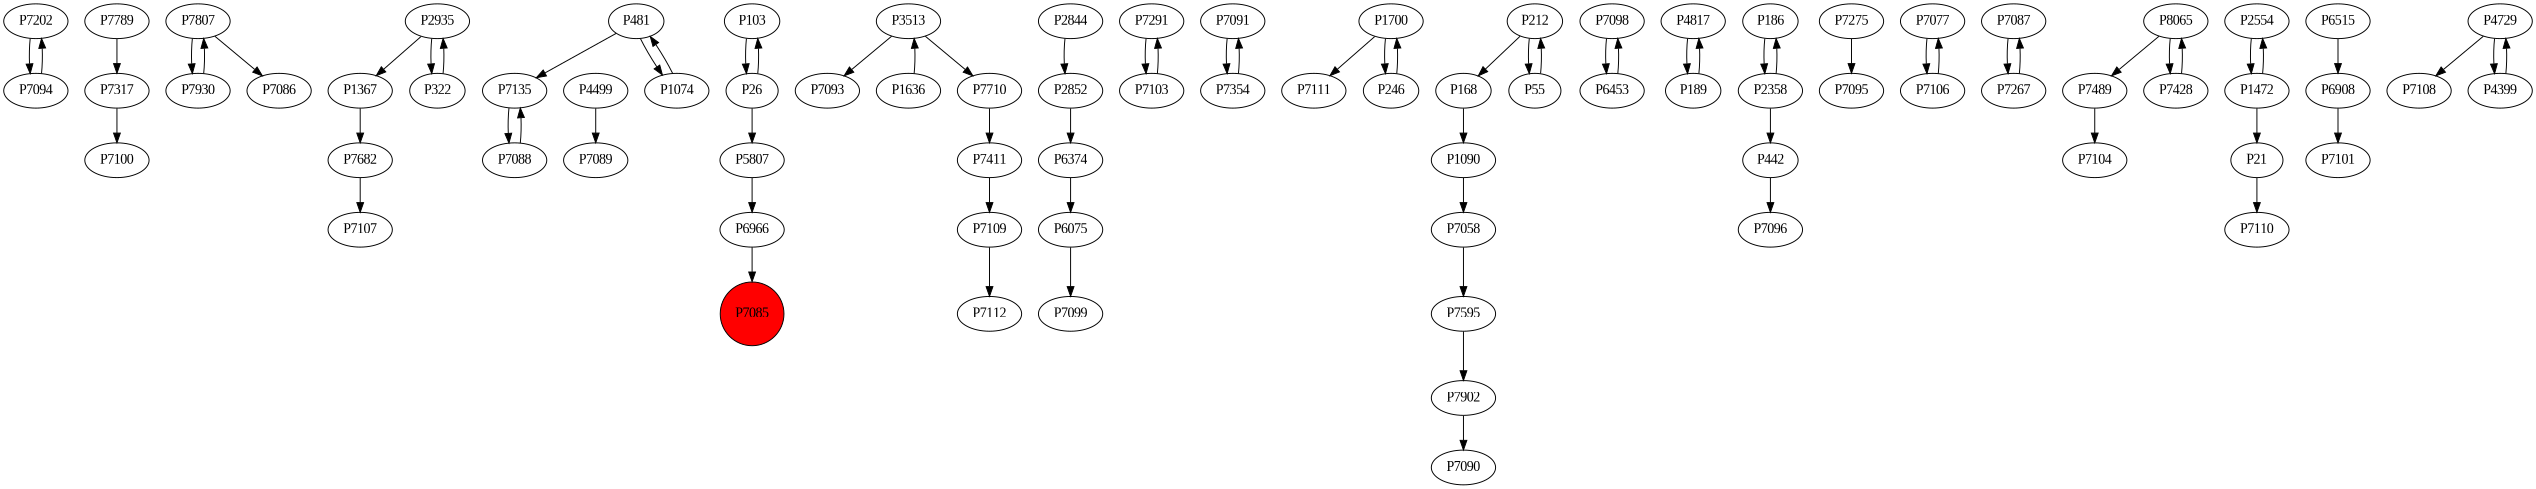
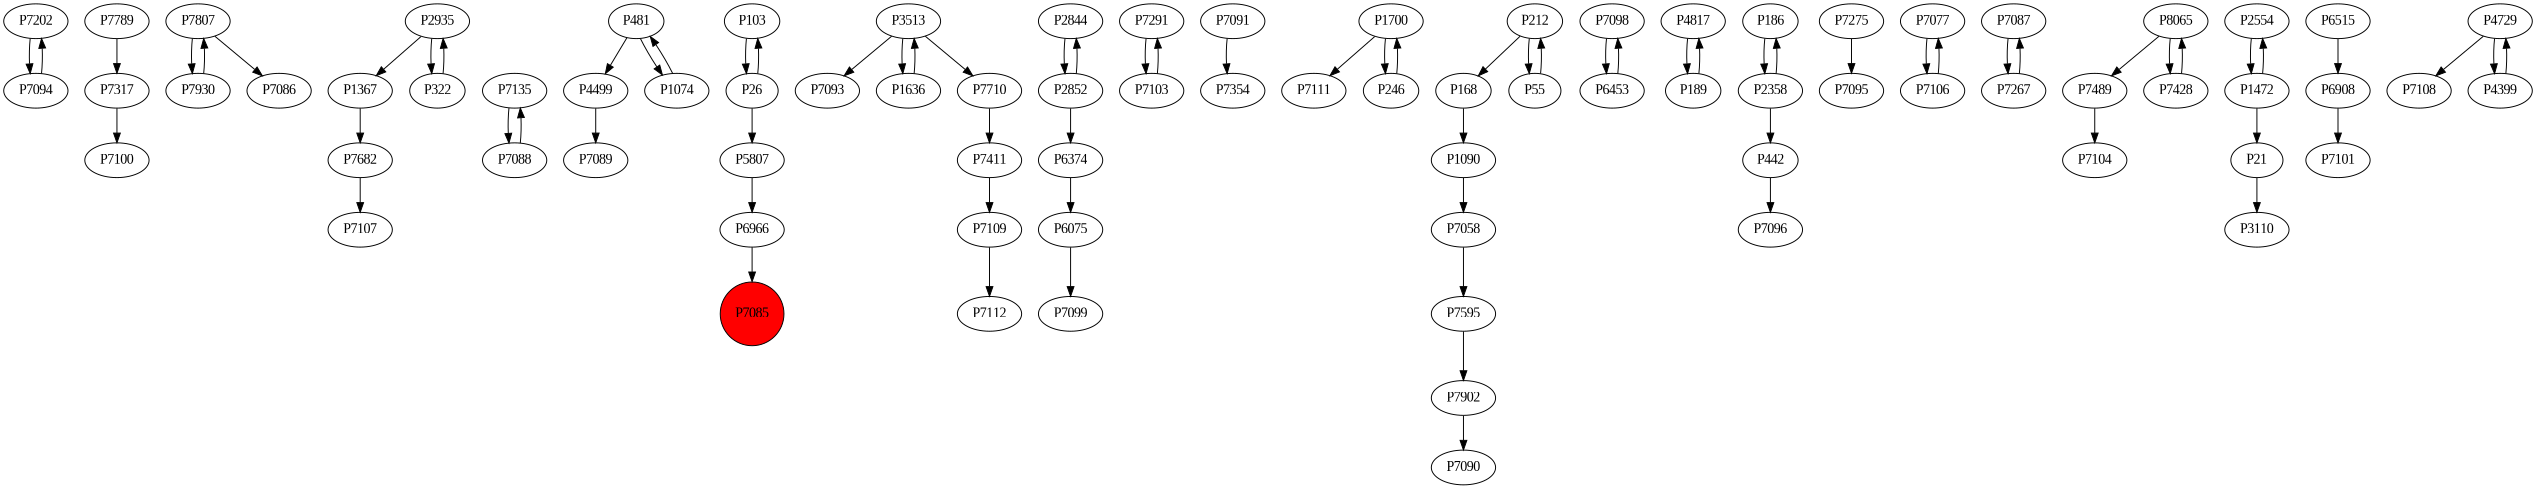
edge "P3513" -> "P1636": added
edge "P481" -> "P7135": now "P481" -> "P4499"
edge "P2852" -> "P2844": added
edge "P7354" -> "P7091": removed
node "P7110": label "P7110" -> "P3110"
